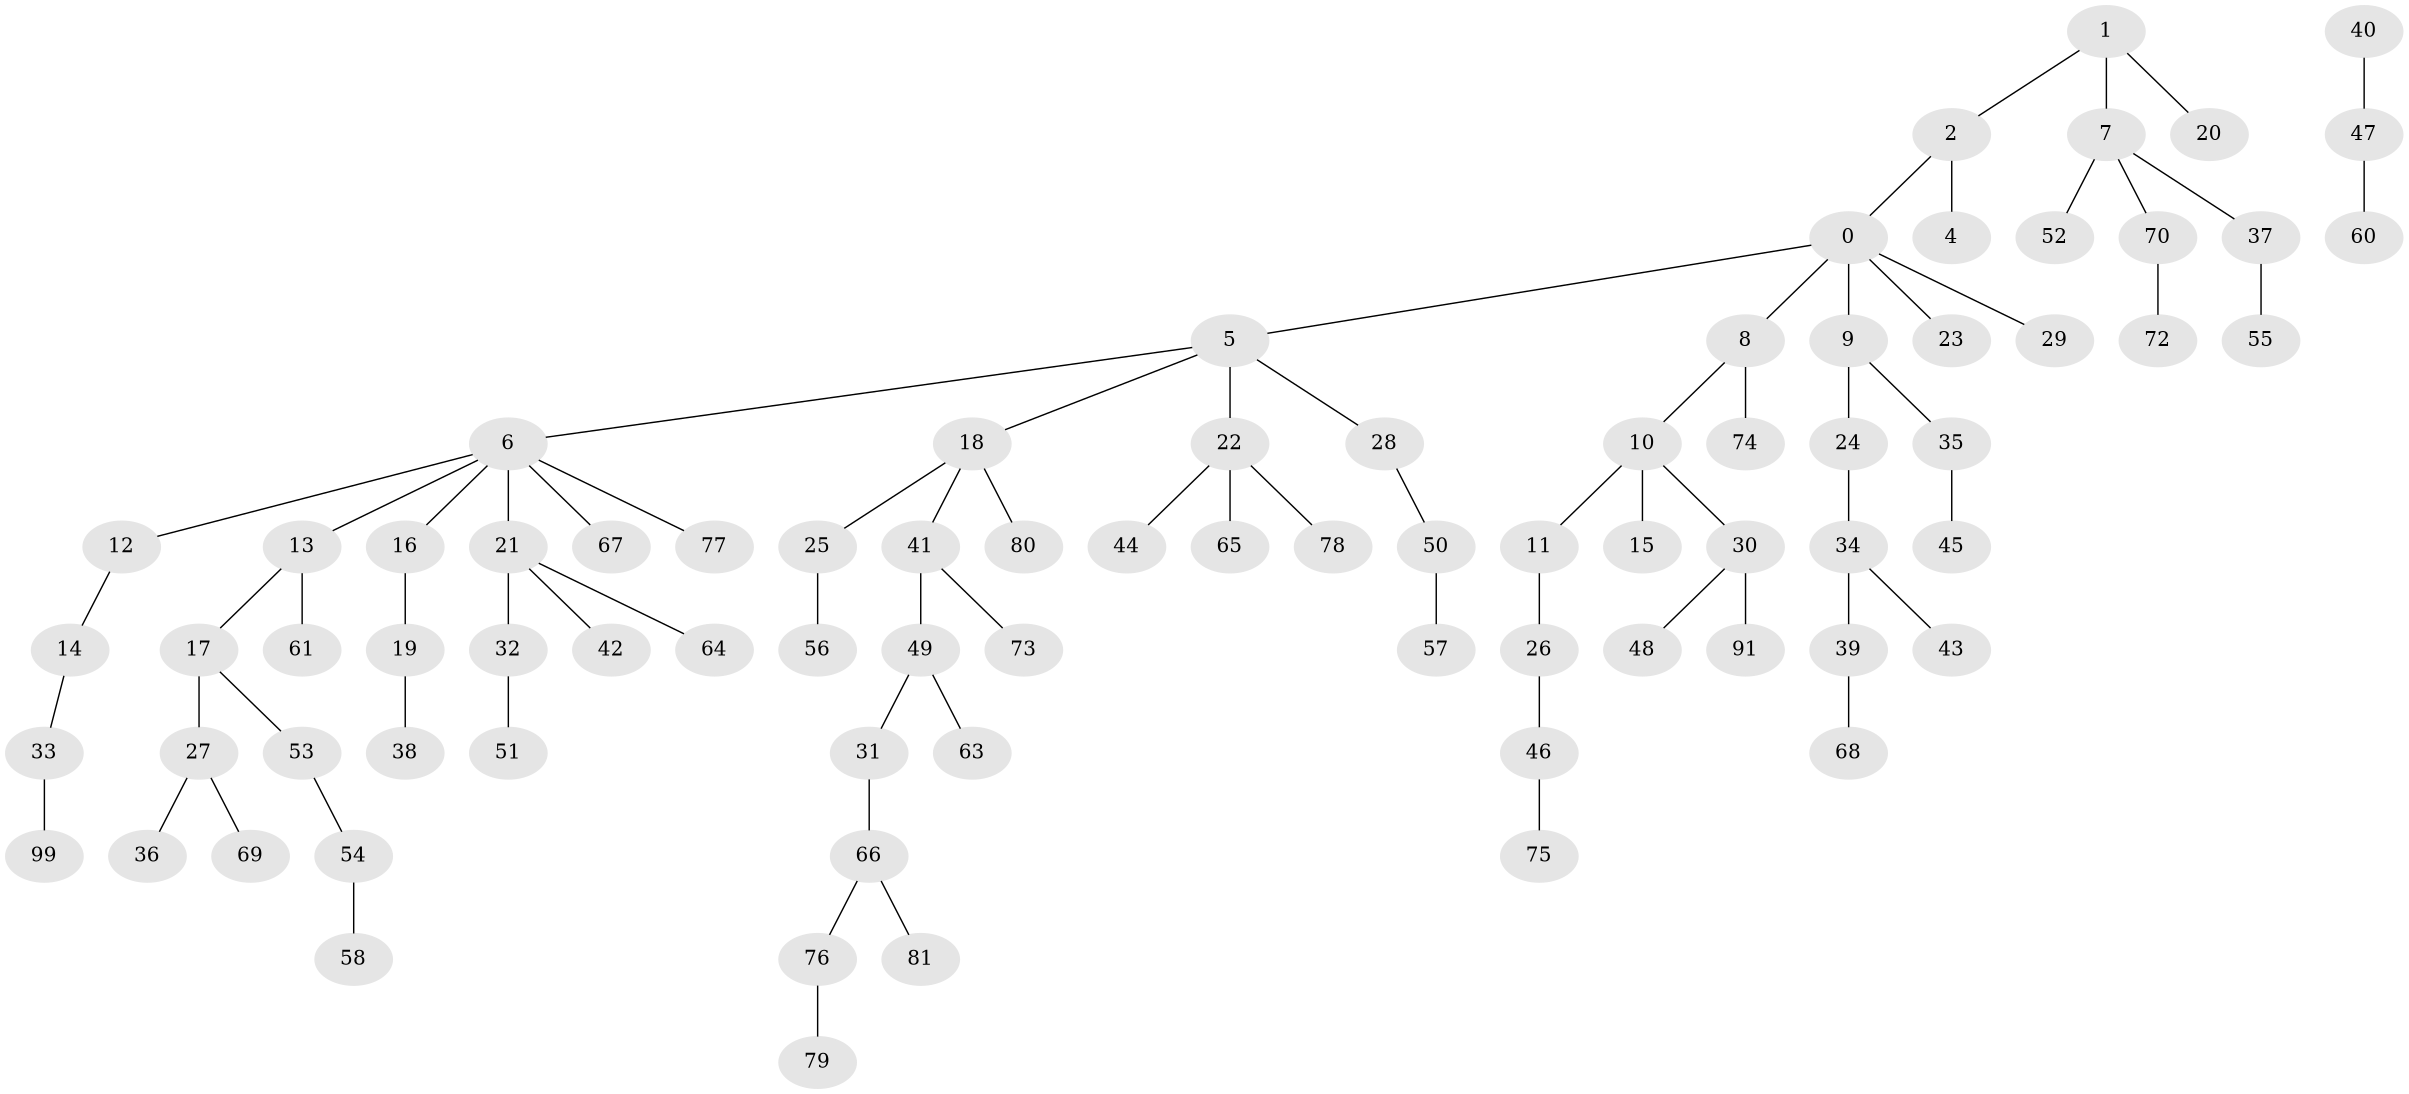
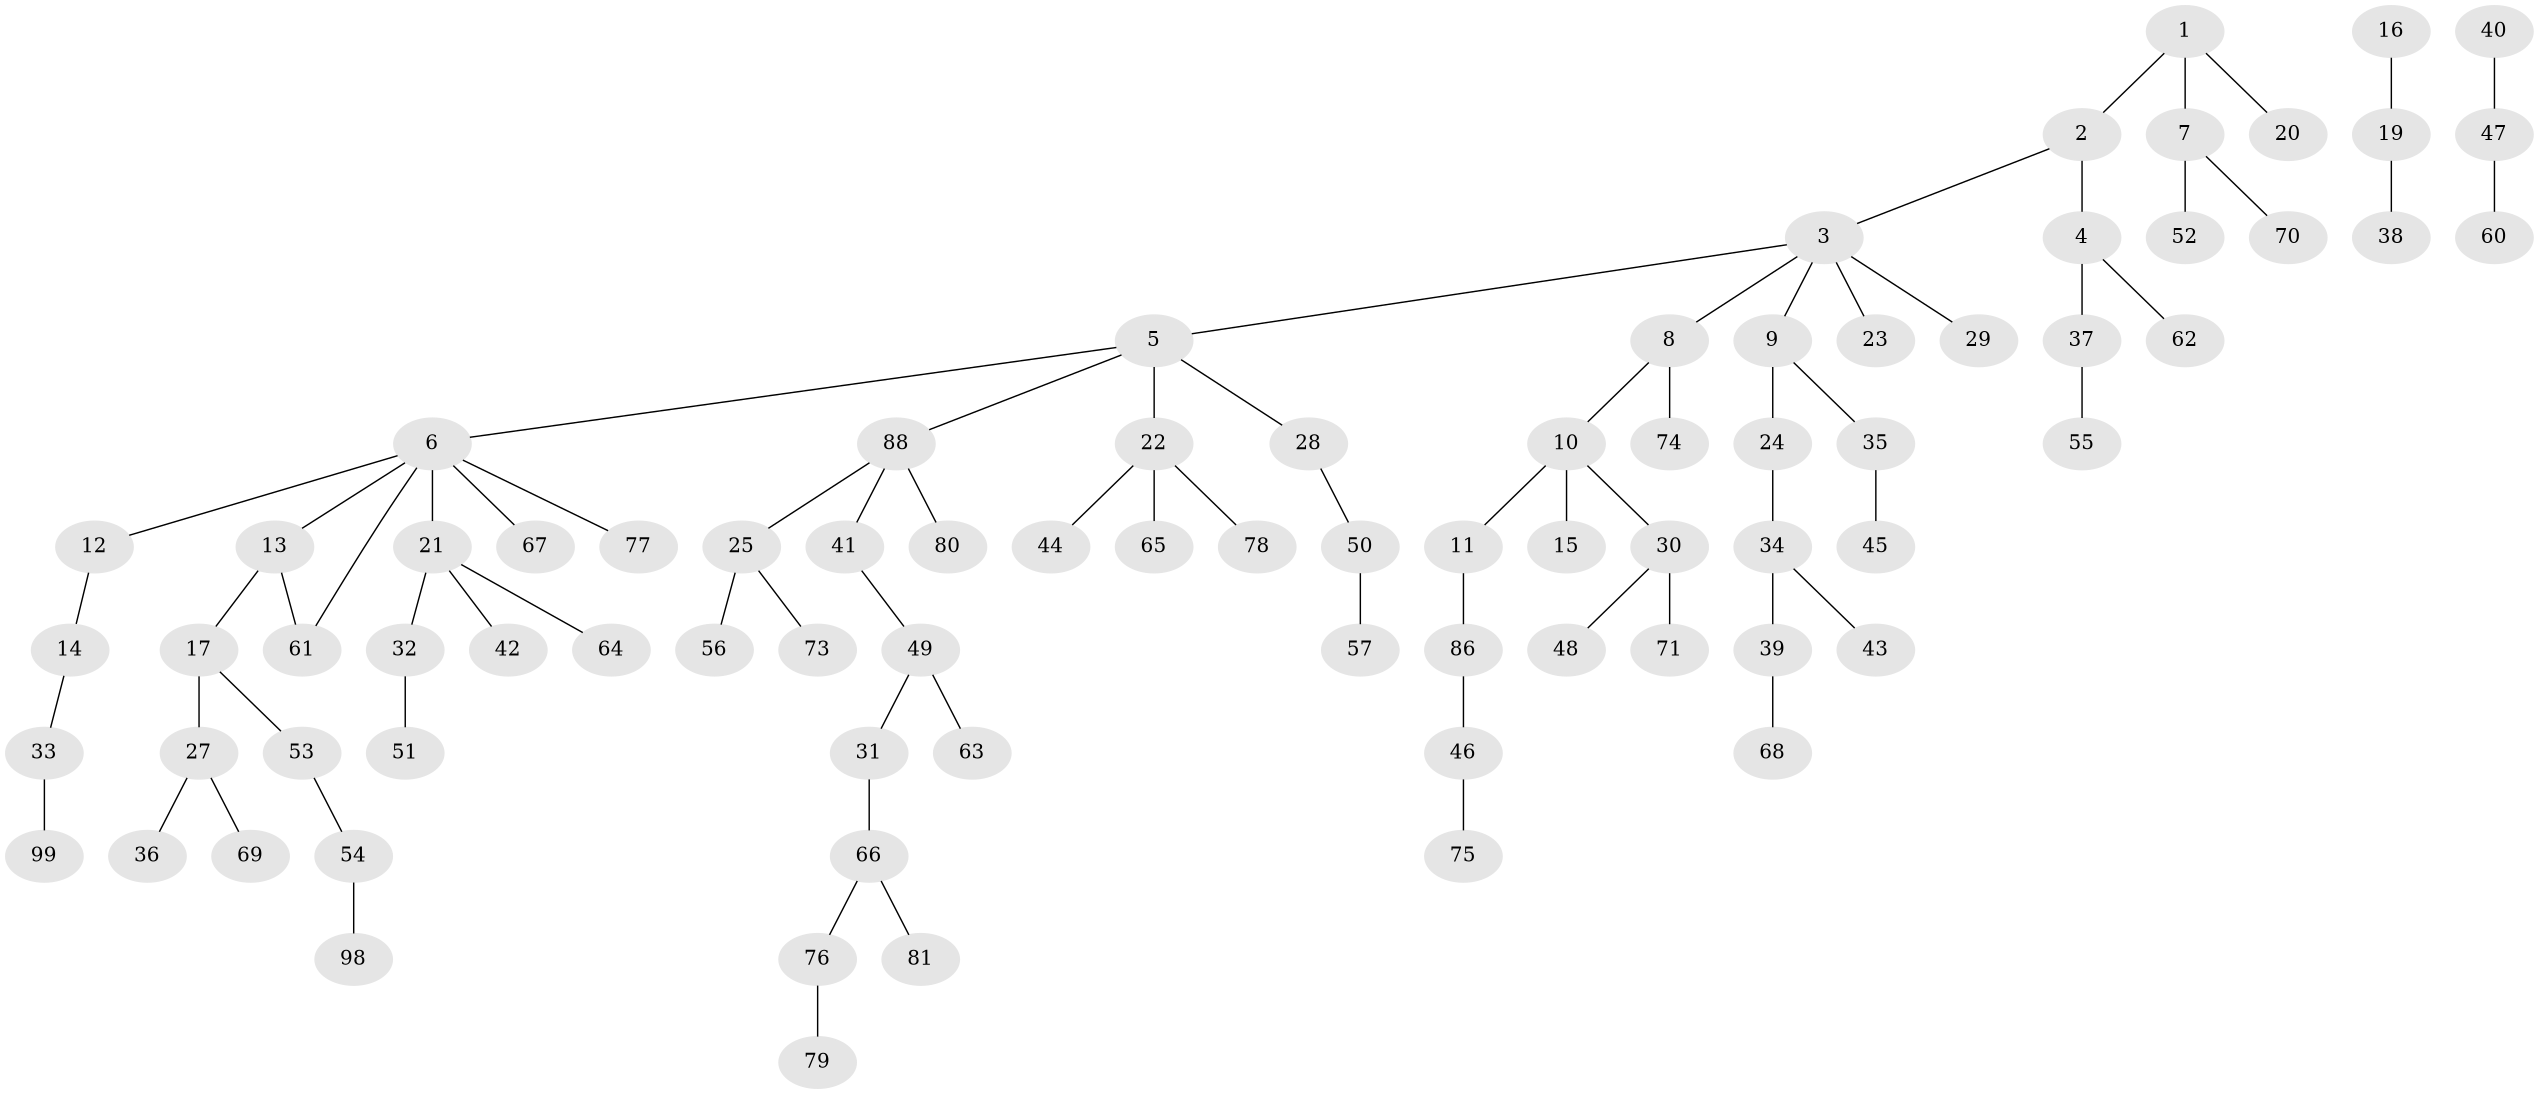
edge "7" -- "37": now "4" -- "37"
node "0": label "0" -> "3"
node "72": removed
node "62": added
node "18": label "18" -> "88"
edge "6" -- "16": now "6" -- "61"
edge "41" -- "73": now "25" -- "73"
node "26": label "26" -> "86"
node "91": label "91" -> "71"
node "58": label "58" -> "98"
